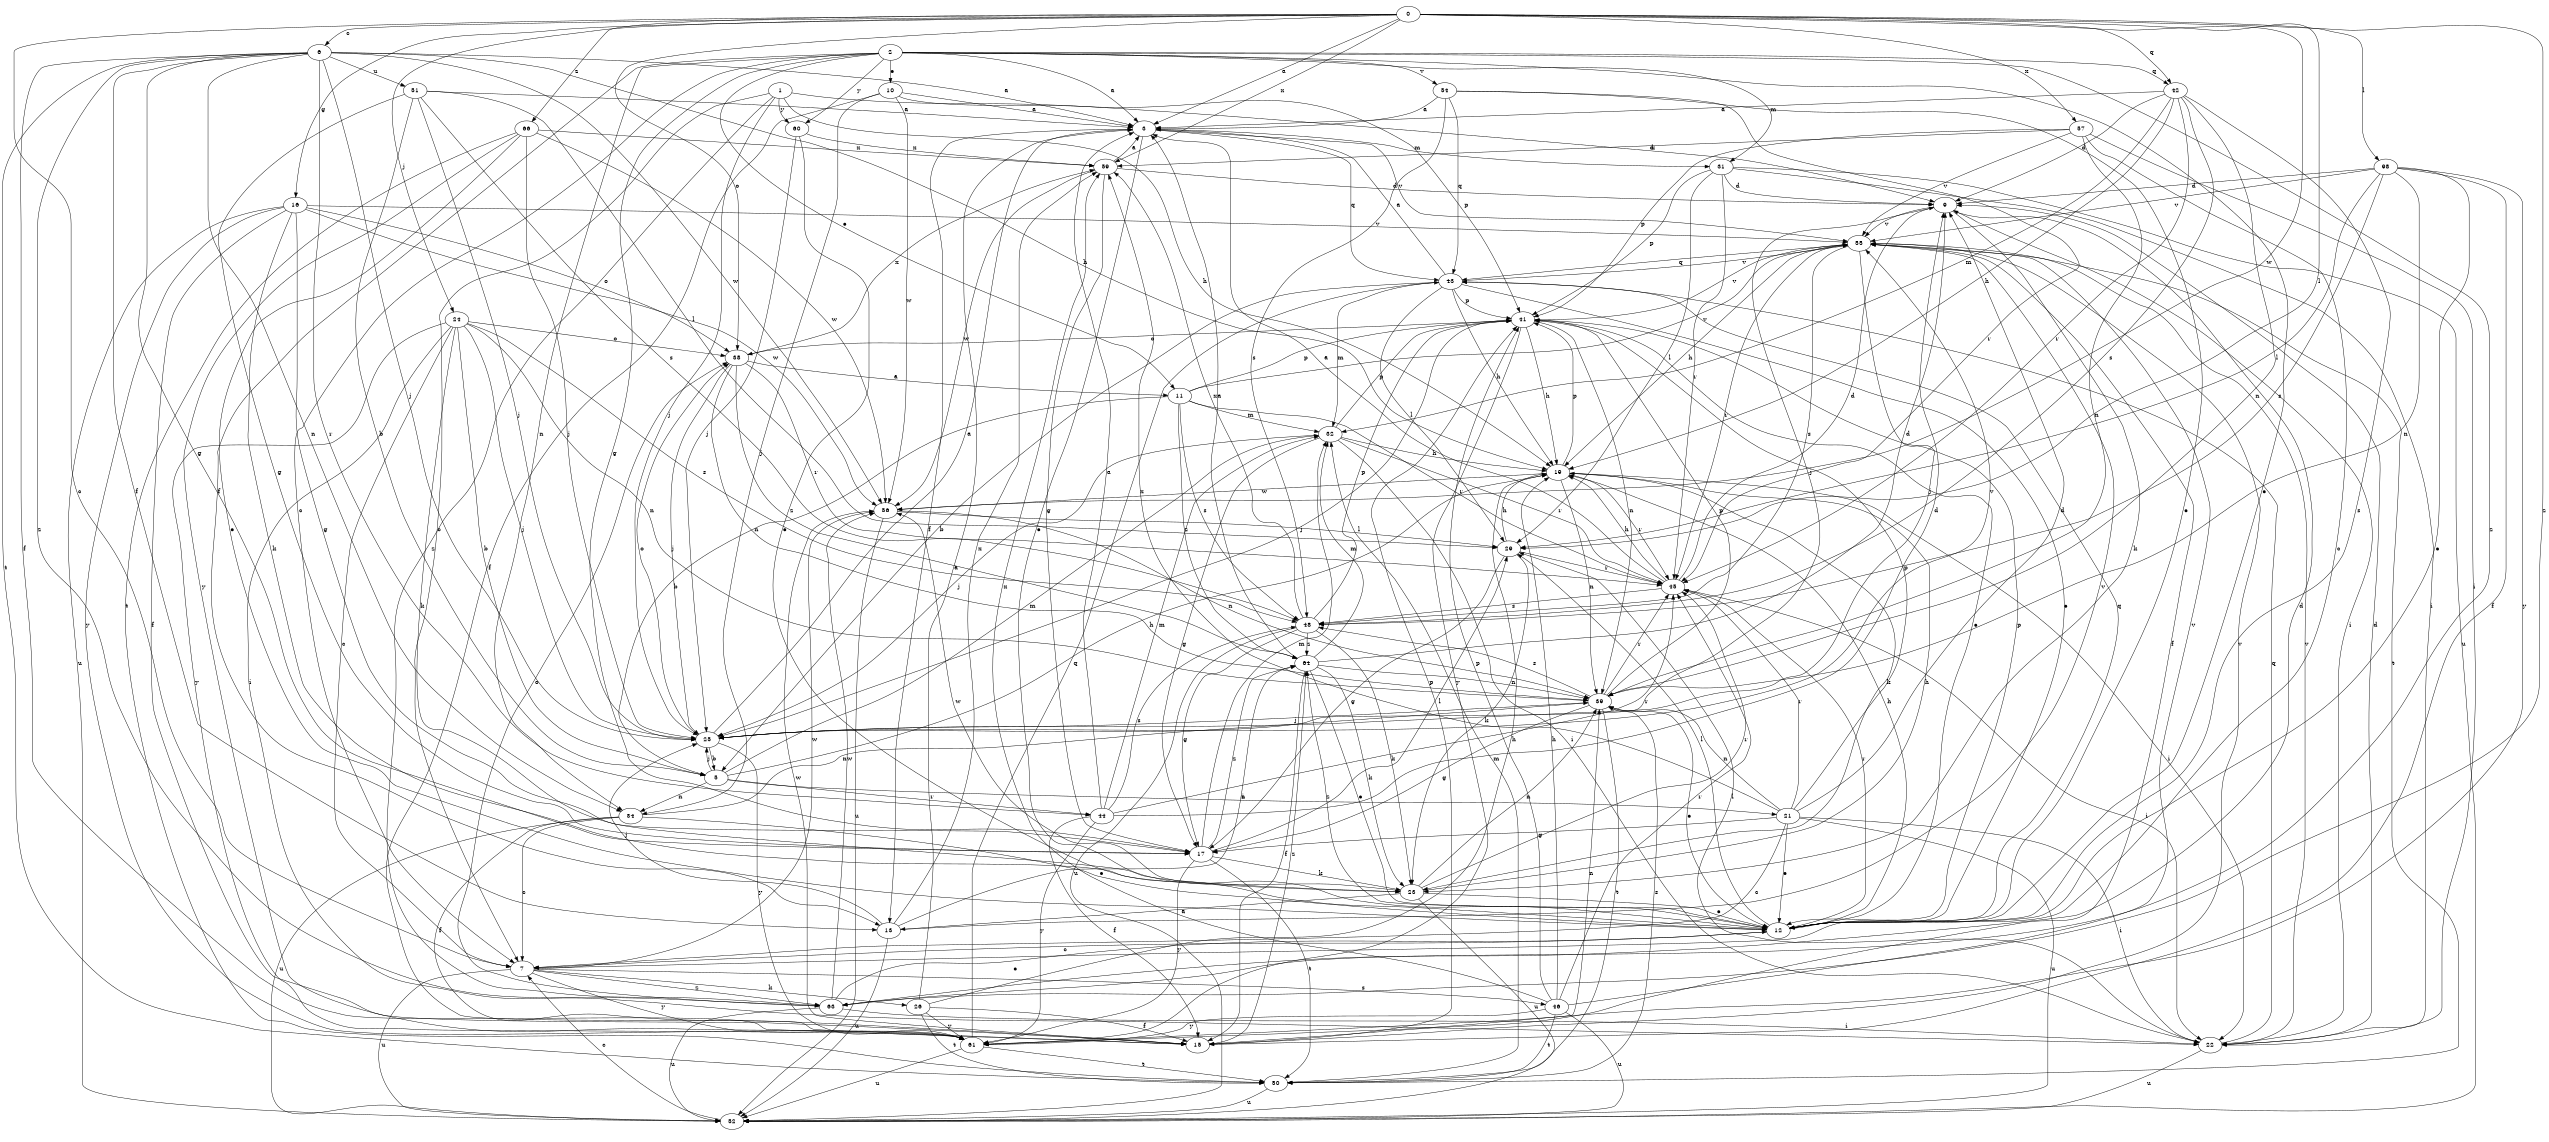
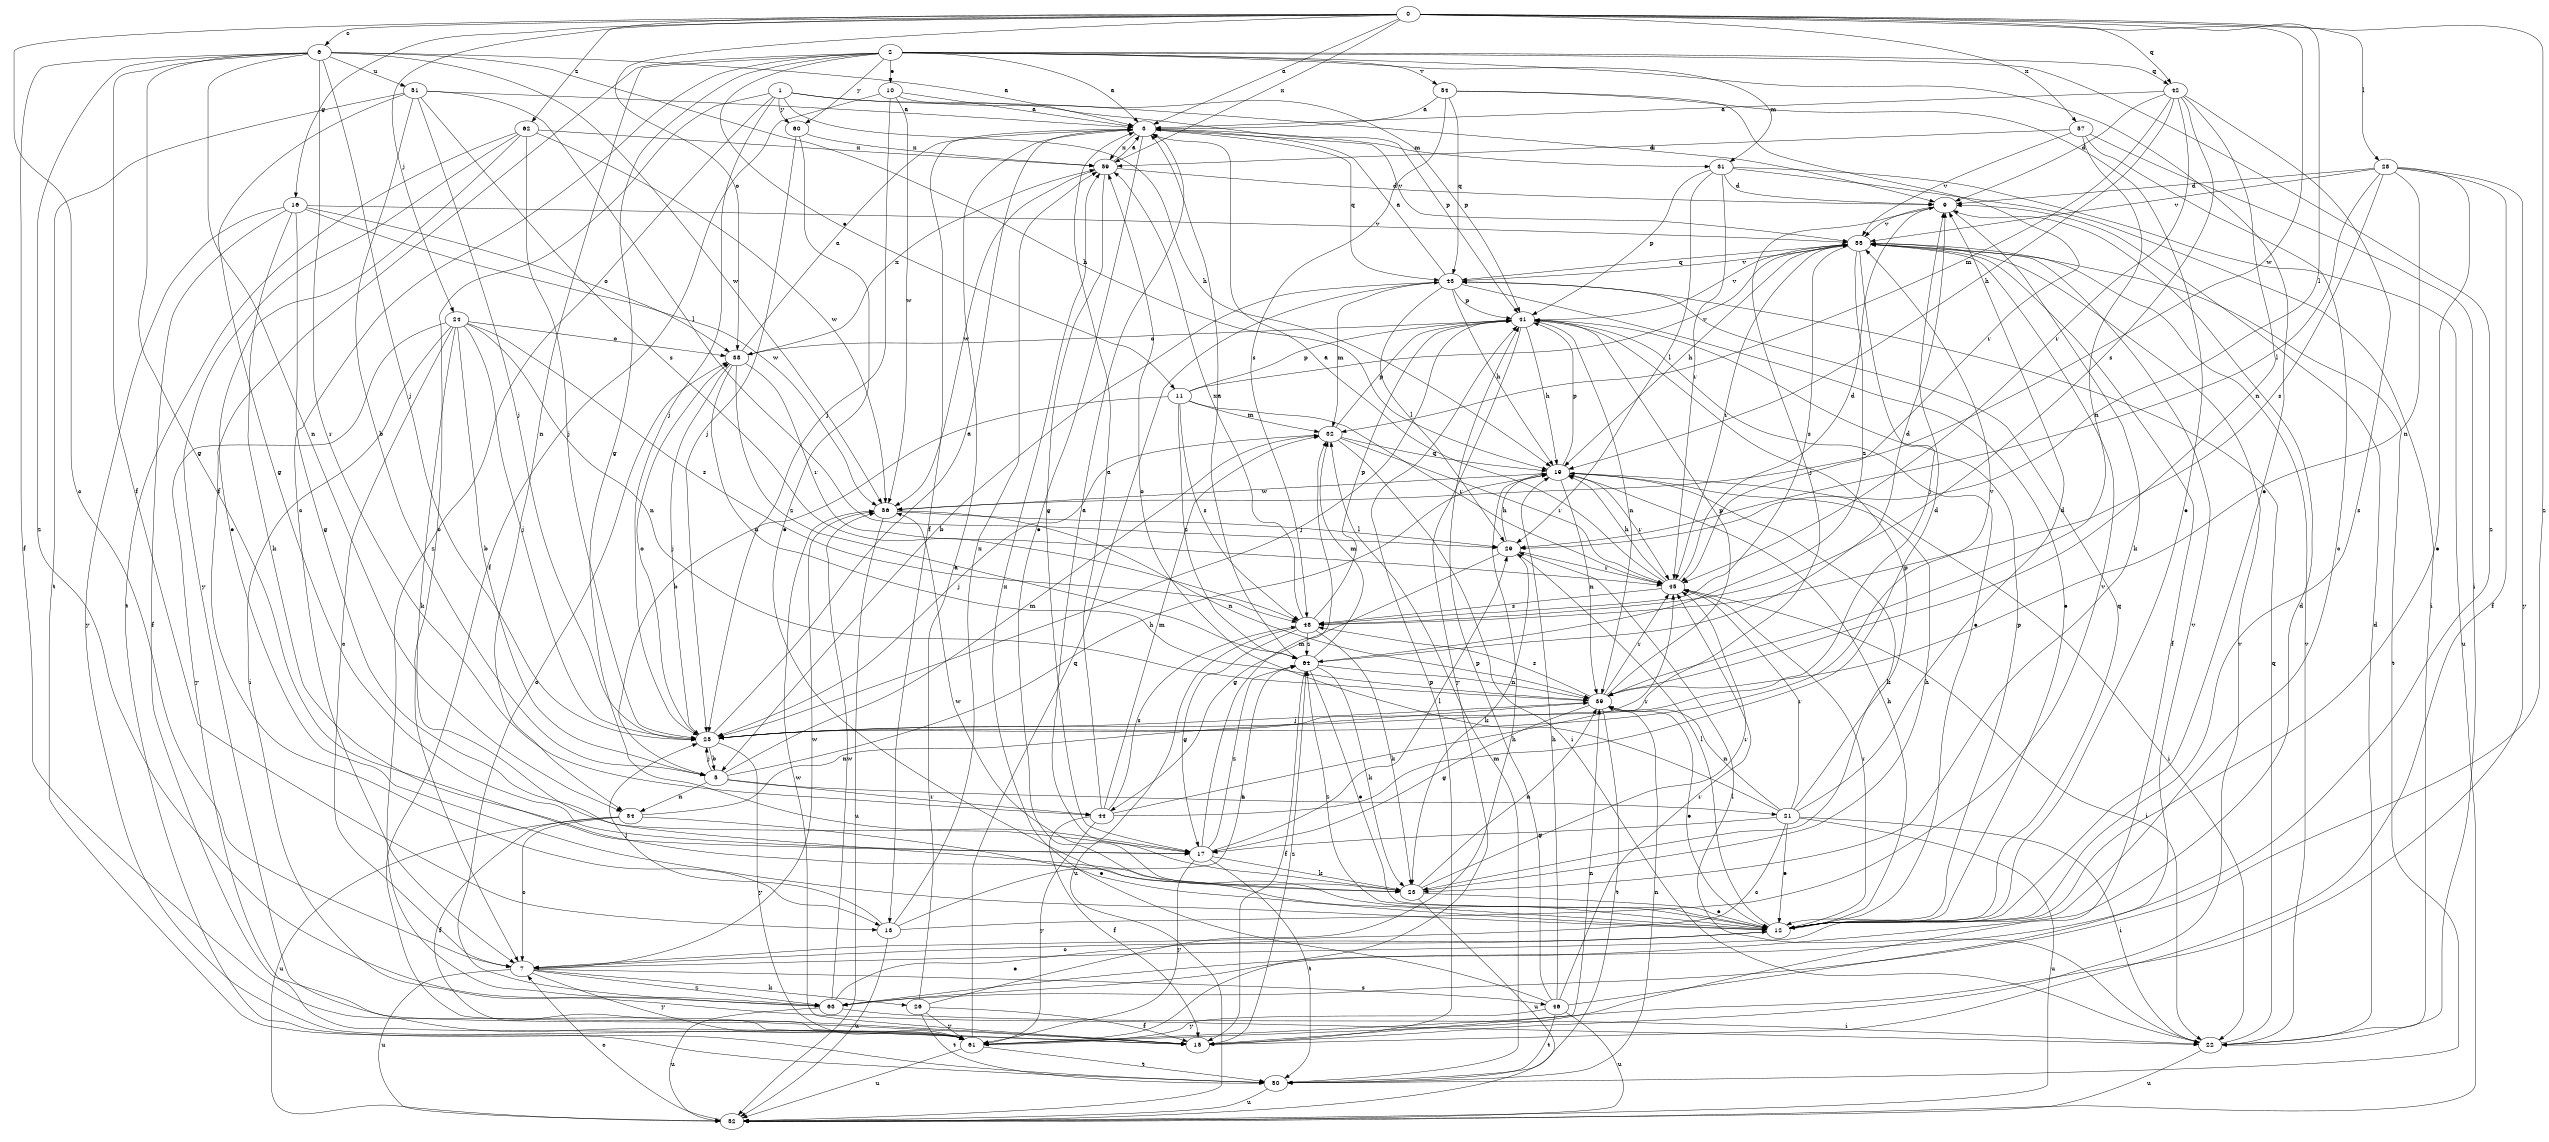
node "66": label "66" -> "62"
edge "3" -> "59": added, label "x"
edge "57" -> "41": now "1" -> "41"
node "98": label "98" -> "28"
edge "38" -> "11": now "38" -> "3"
edge "32" -> "19": label "h" -> "q"
edge "10" -> "34": now "10" -> "25"
edge "21" -> "59": label "x" -> "o"
edge "9" -> "22": removed, label "i"
edge "55" -> "64": added, label "z"
edge "32" -> "17": removed, label "g"
edge "29" -> "17": now "29" -> "44"
edge "50" -> "39": label "s" -> "n"
edge "23" -> "13": now "23" -> "3"
edge "16" -> "52": removed, label "u"
edge "6" -> "50": now "51" -> "50"
